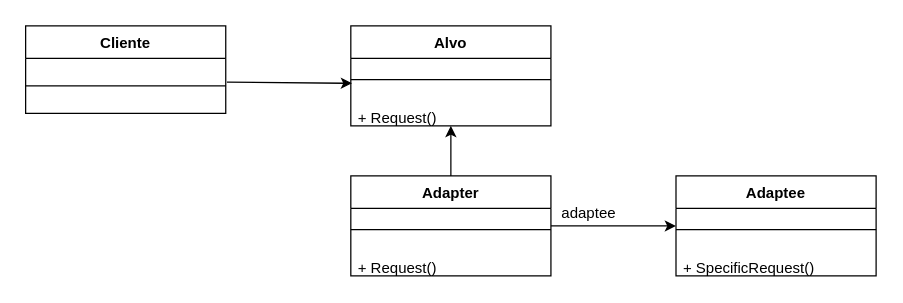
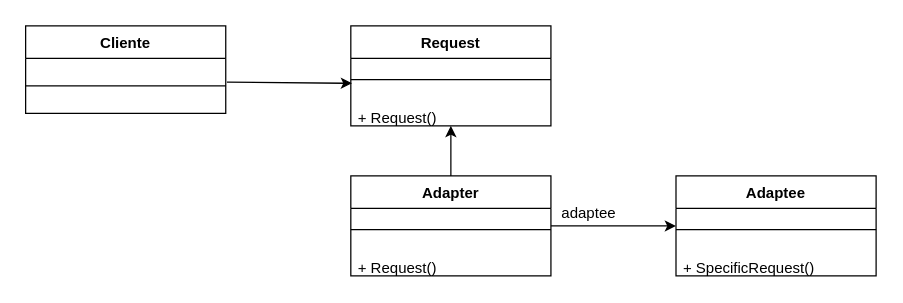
node "Alvo": label "Alvo" -> "Request"
